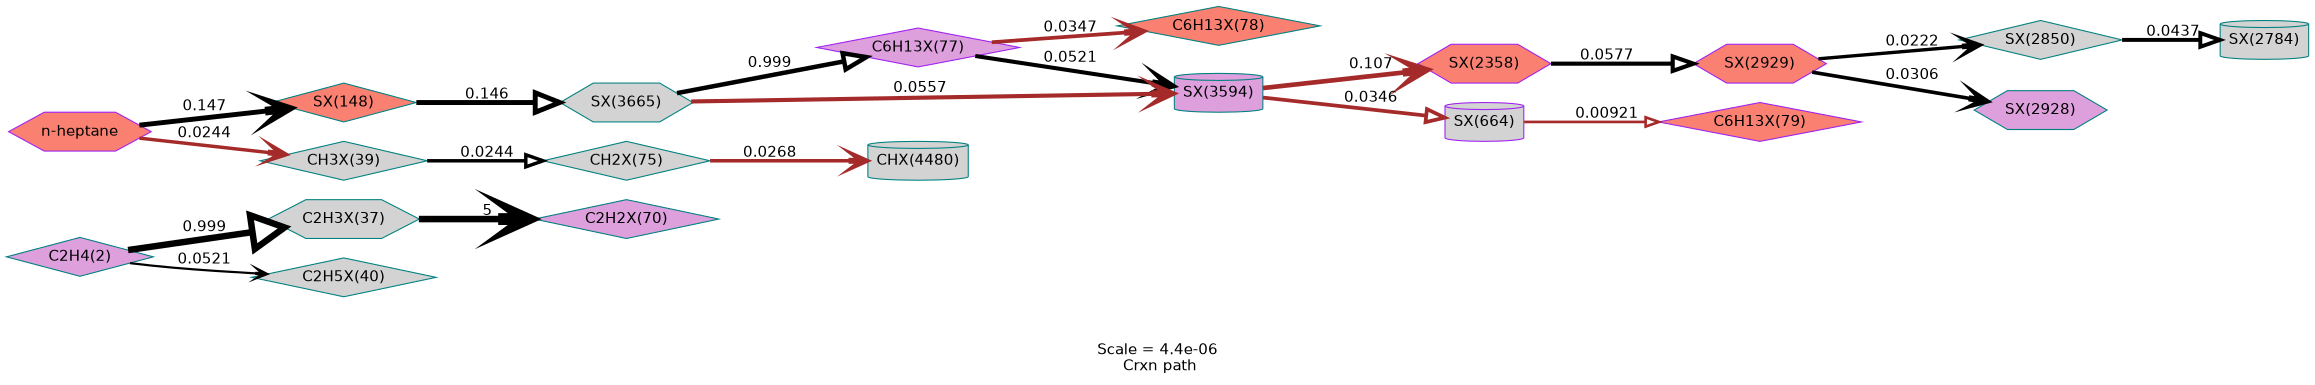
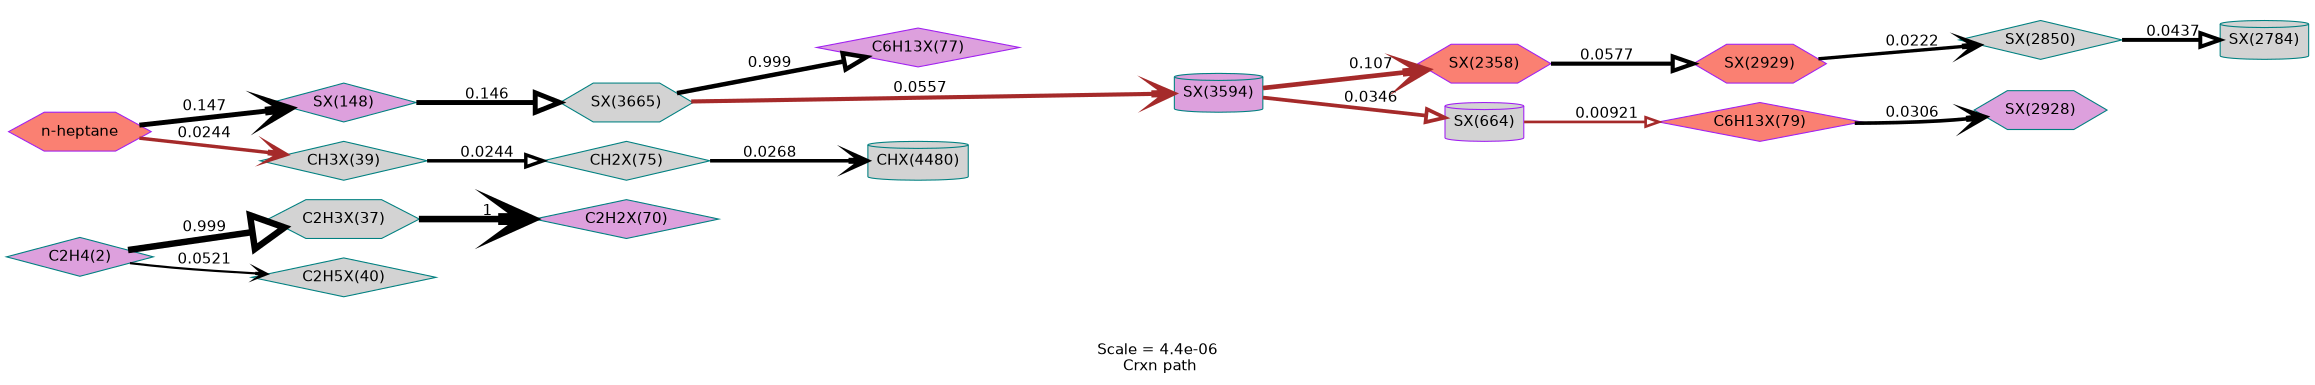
node "C6H13X(78)": removed
edge "C6H13X(77)" -> "SX(3594)": removed, label "0.0521"
edge "SX(2929)" -> "SX(2928)": now "C6H13X(79)" -> "SX(2928)"
node "SX(148)": fillcolor salmon -> plum
edge "CH2X(75)" -> "CHX(4480)": color brown -> black
edge "C2H3X(37)" -> "C2H2X(70)": label " 5" -> " 1"
